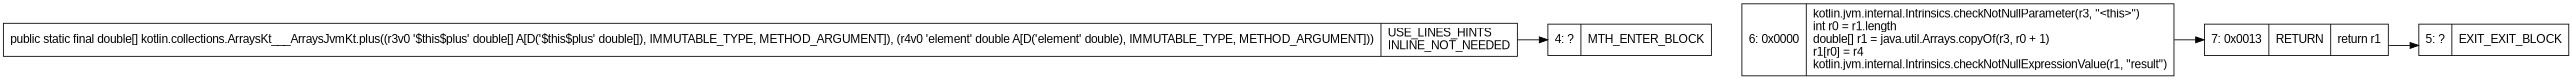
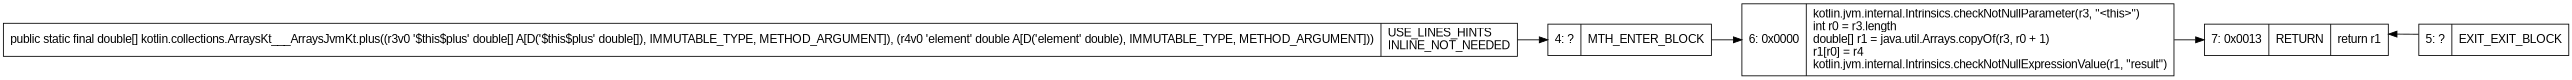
node "6: 0x0000": text "int r0 = r1.length" -> "int r0 = r3.length"
edge "4: ?" -> "6: 0x0000": added
edge "7: 0x0013" -> "5: ?": reversed
